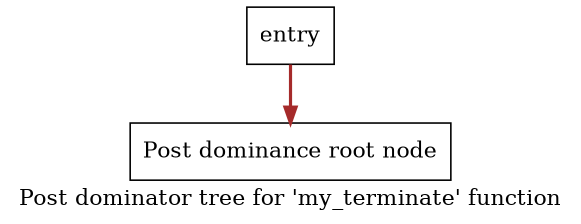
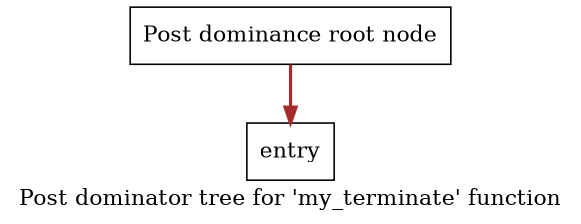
edge "entry" -> "Post dominance root node": reversed
